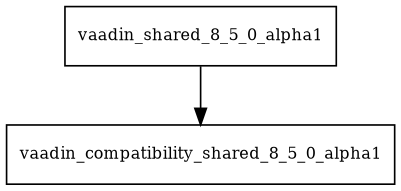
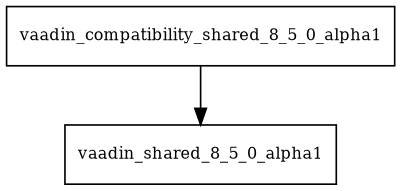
edge "vaadin_shared_8_5_0_alpha1" -> "vaadin_compatibility_shared_8_5_0_alpha1": reversed
